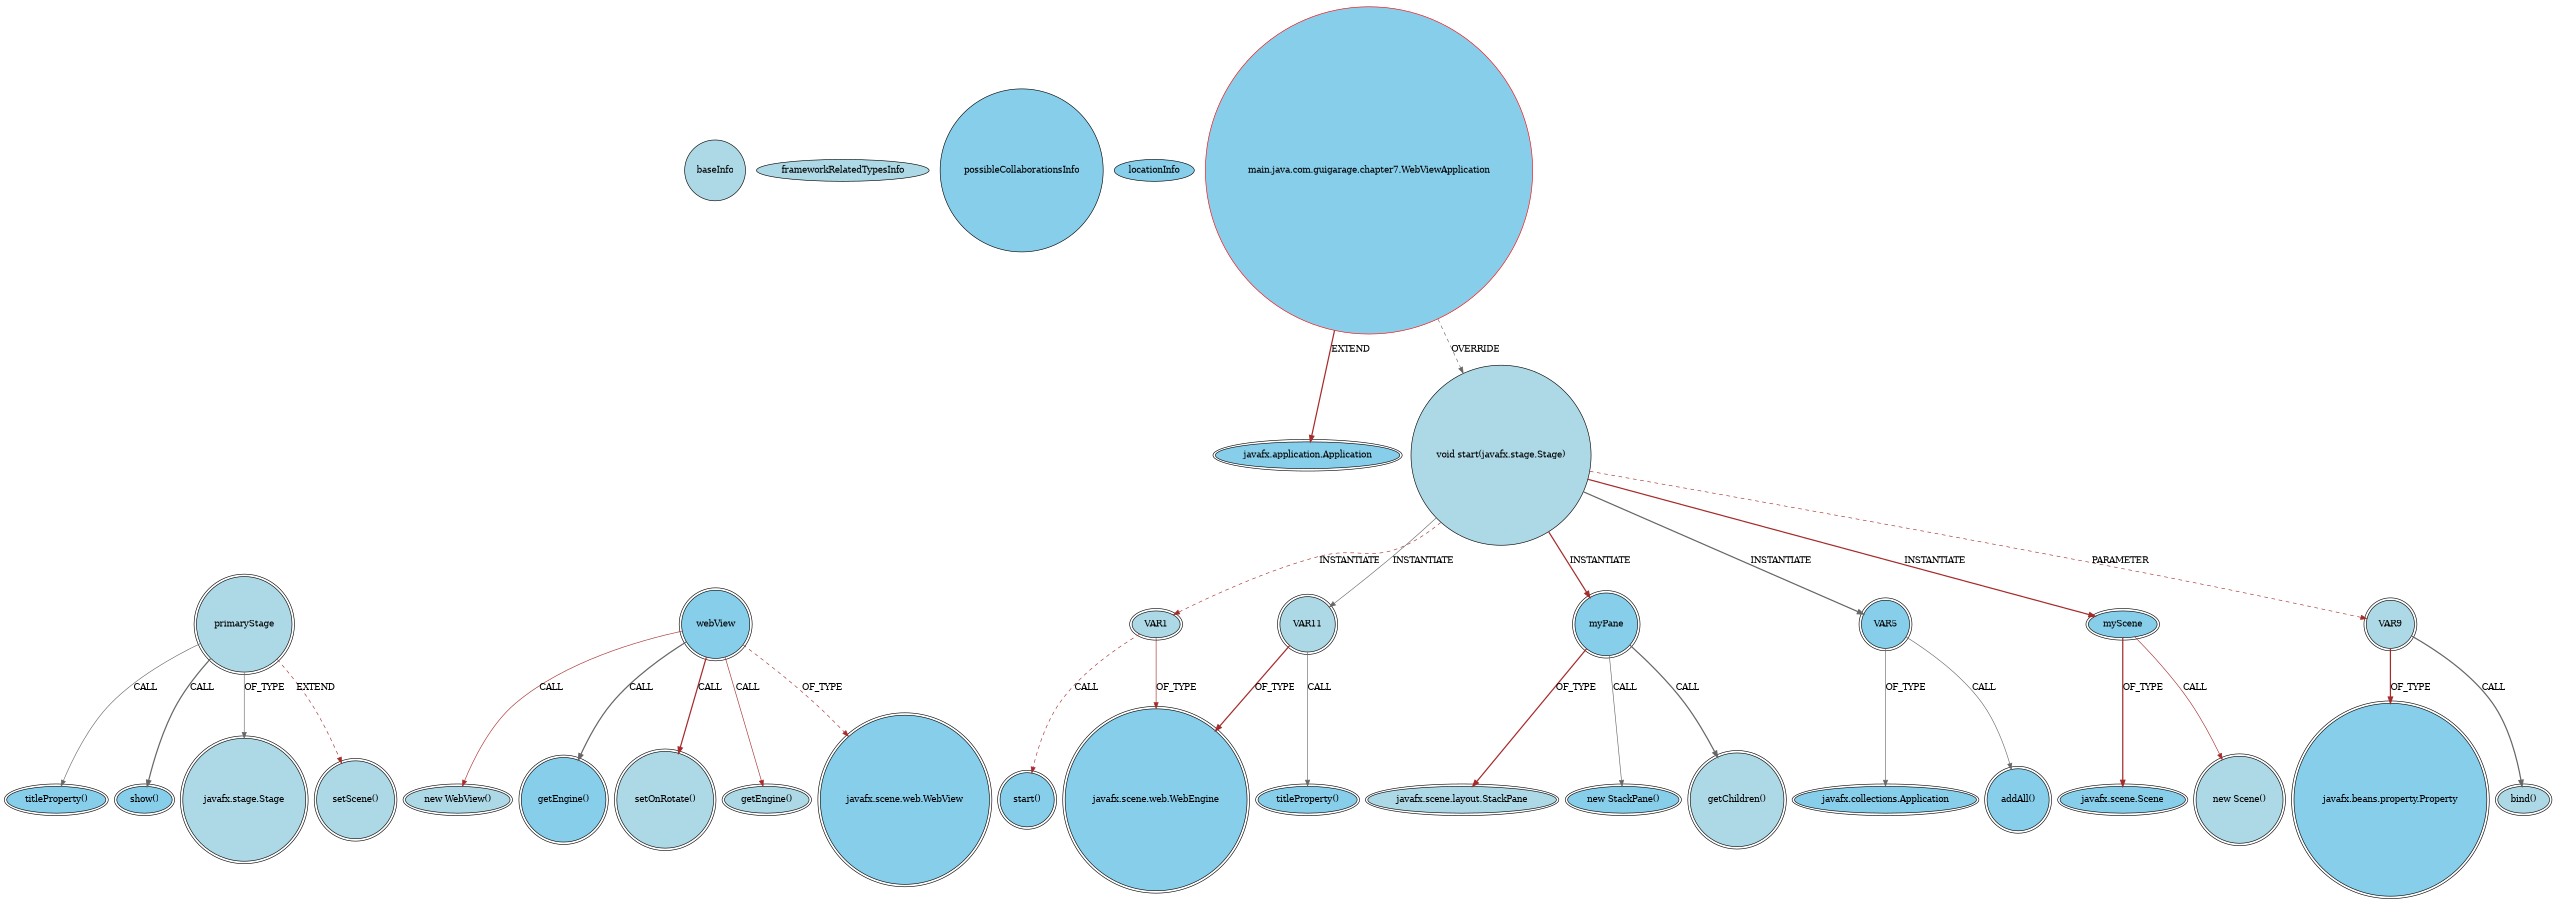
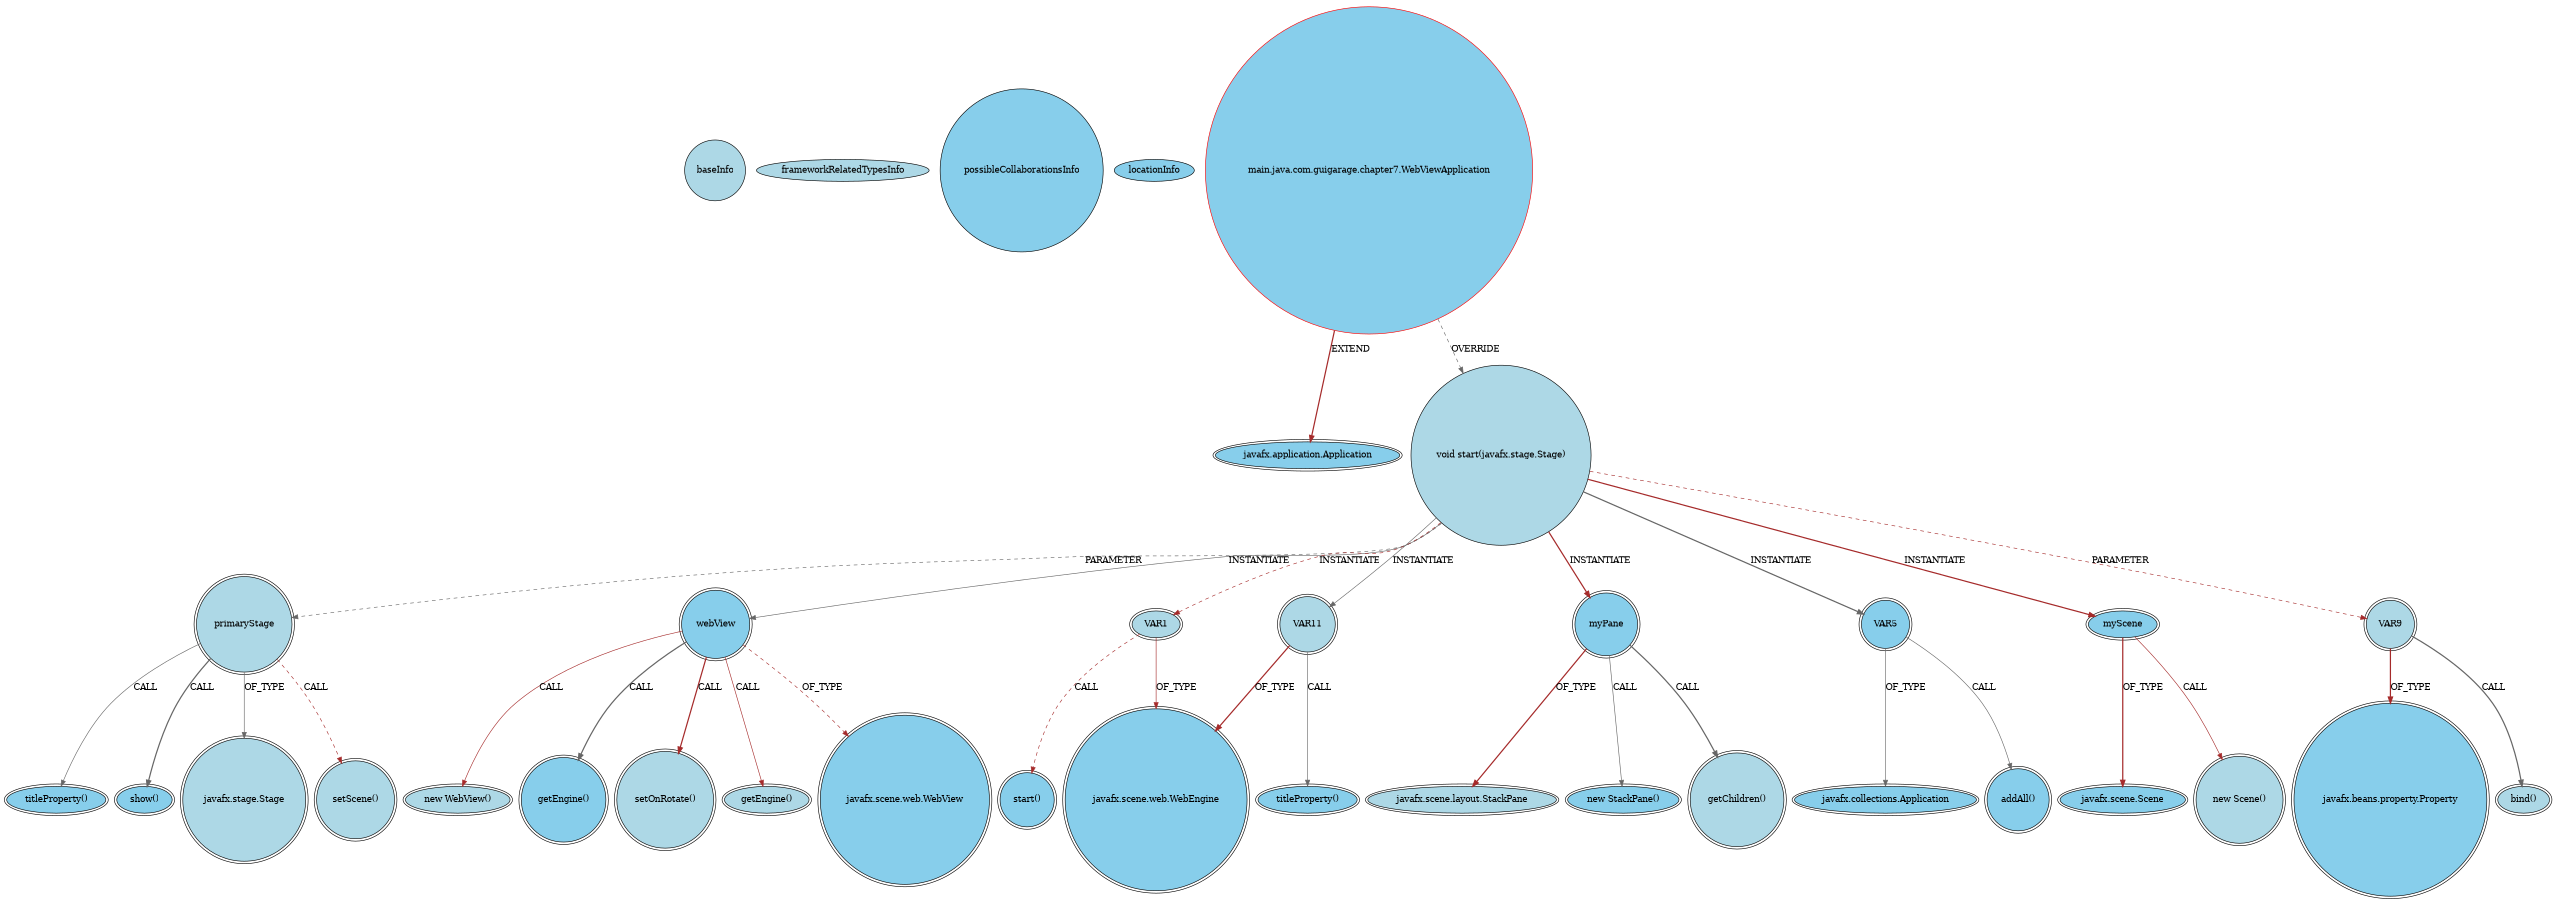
edge "void start(javafx.stage.Stage)" -> "primaryStage": added, label "PARAMETER"
edge "void start(javafx.stage.Stage)" -> "webView": added, label "INSTANTIATE"
edge "primaryStage" -> "setScene()": label "EXTEND" -> "CALL"
